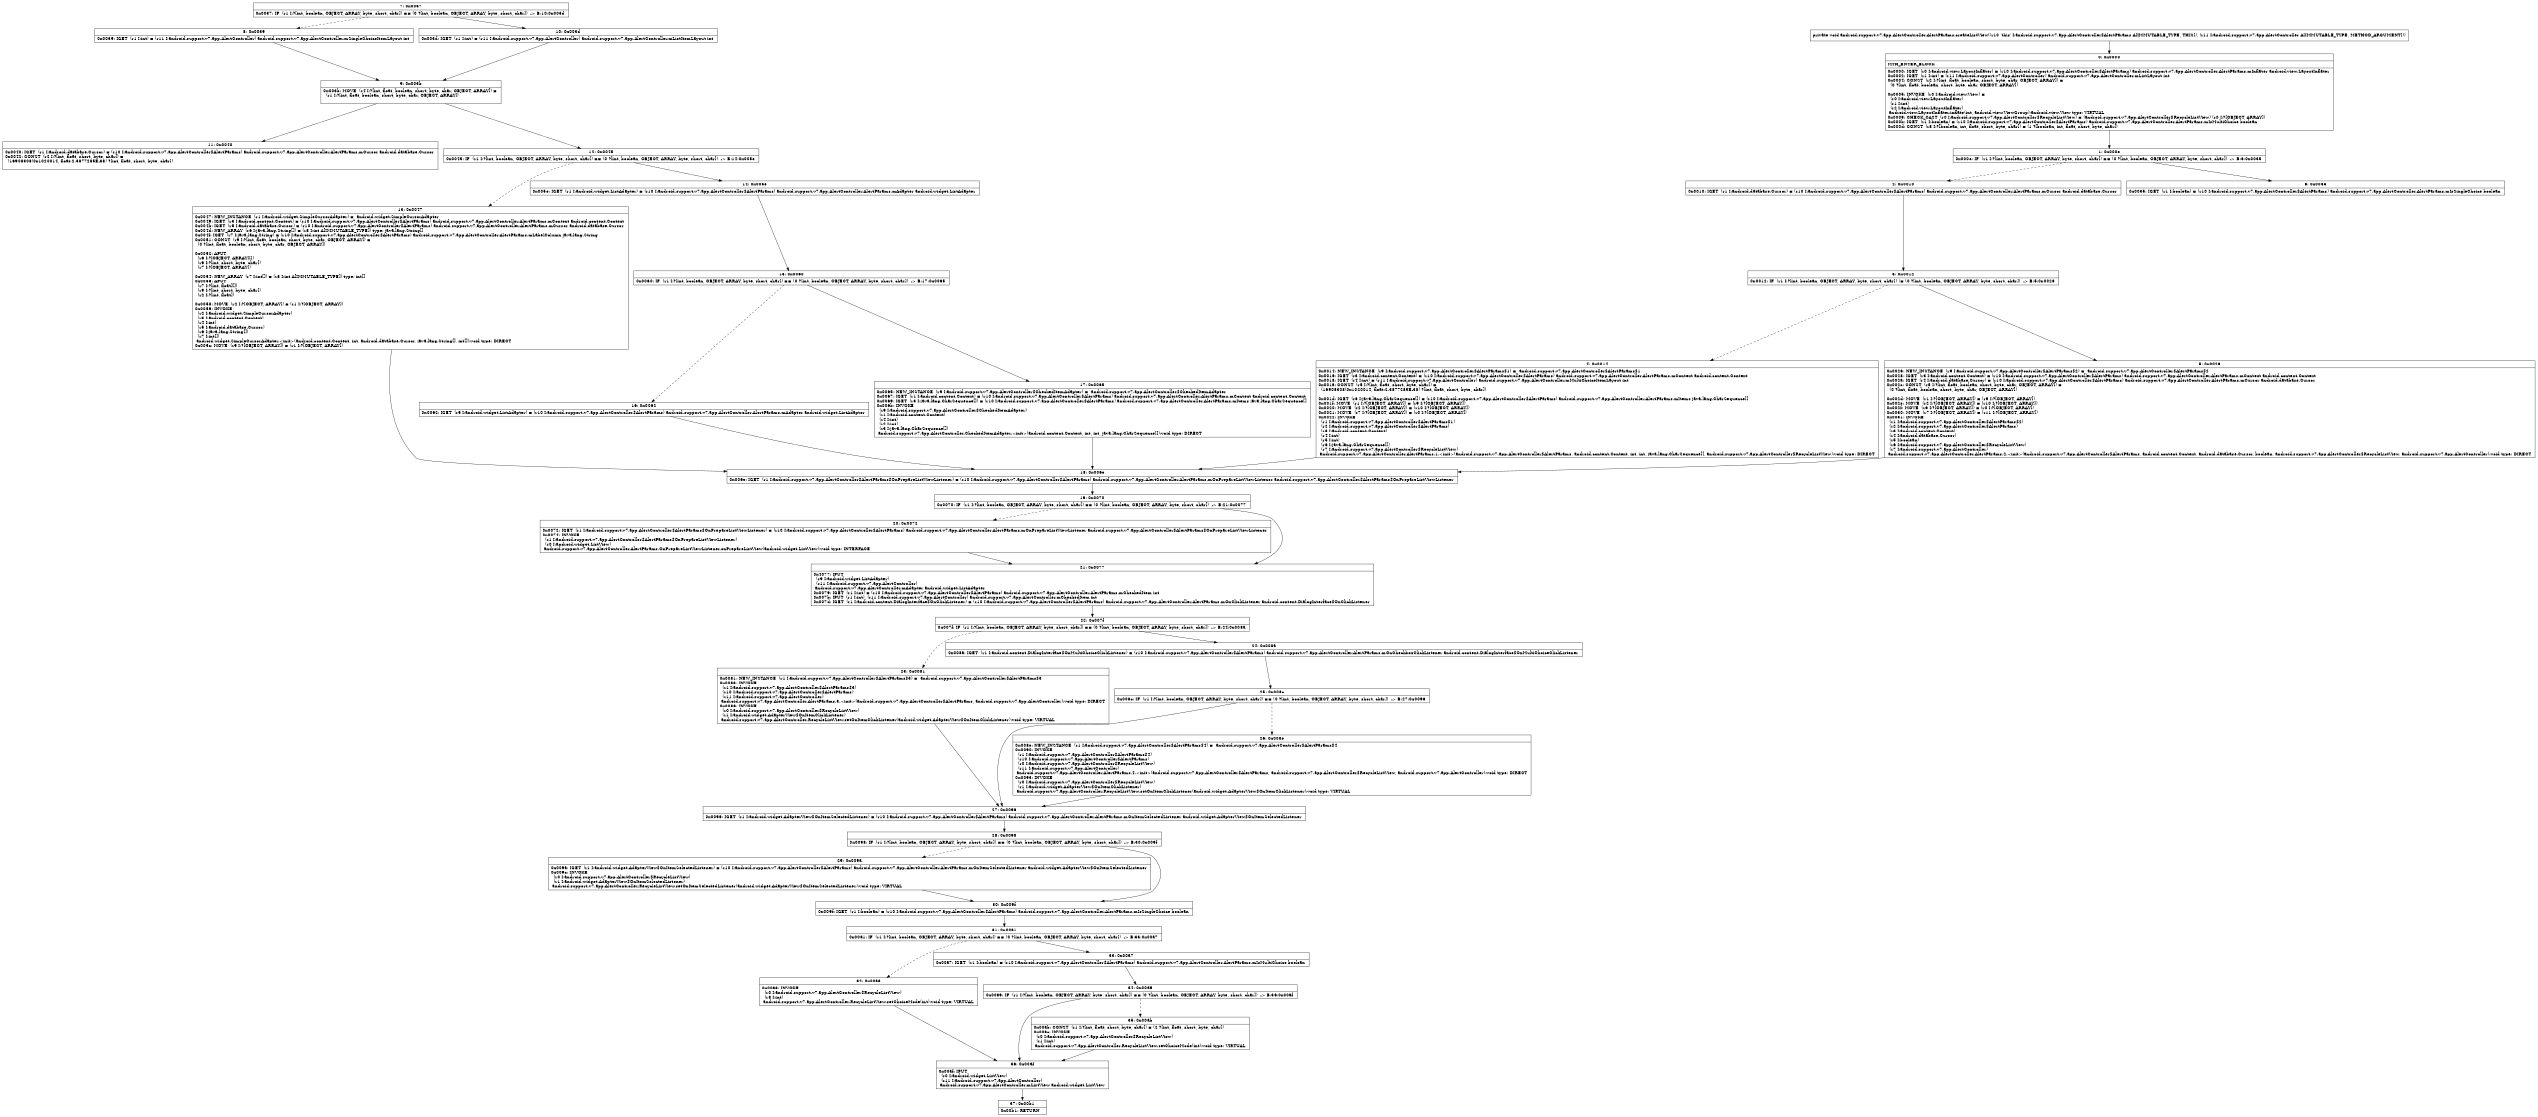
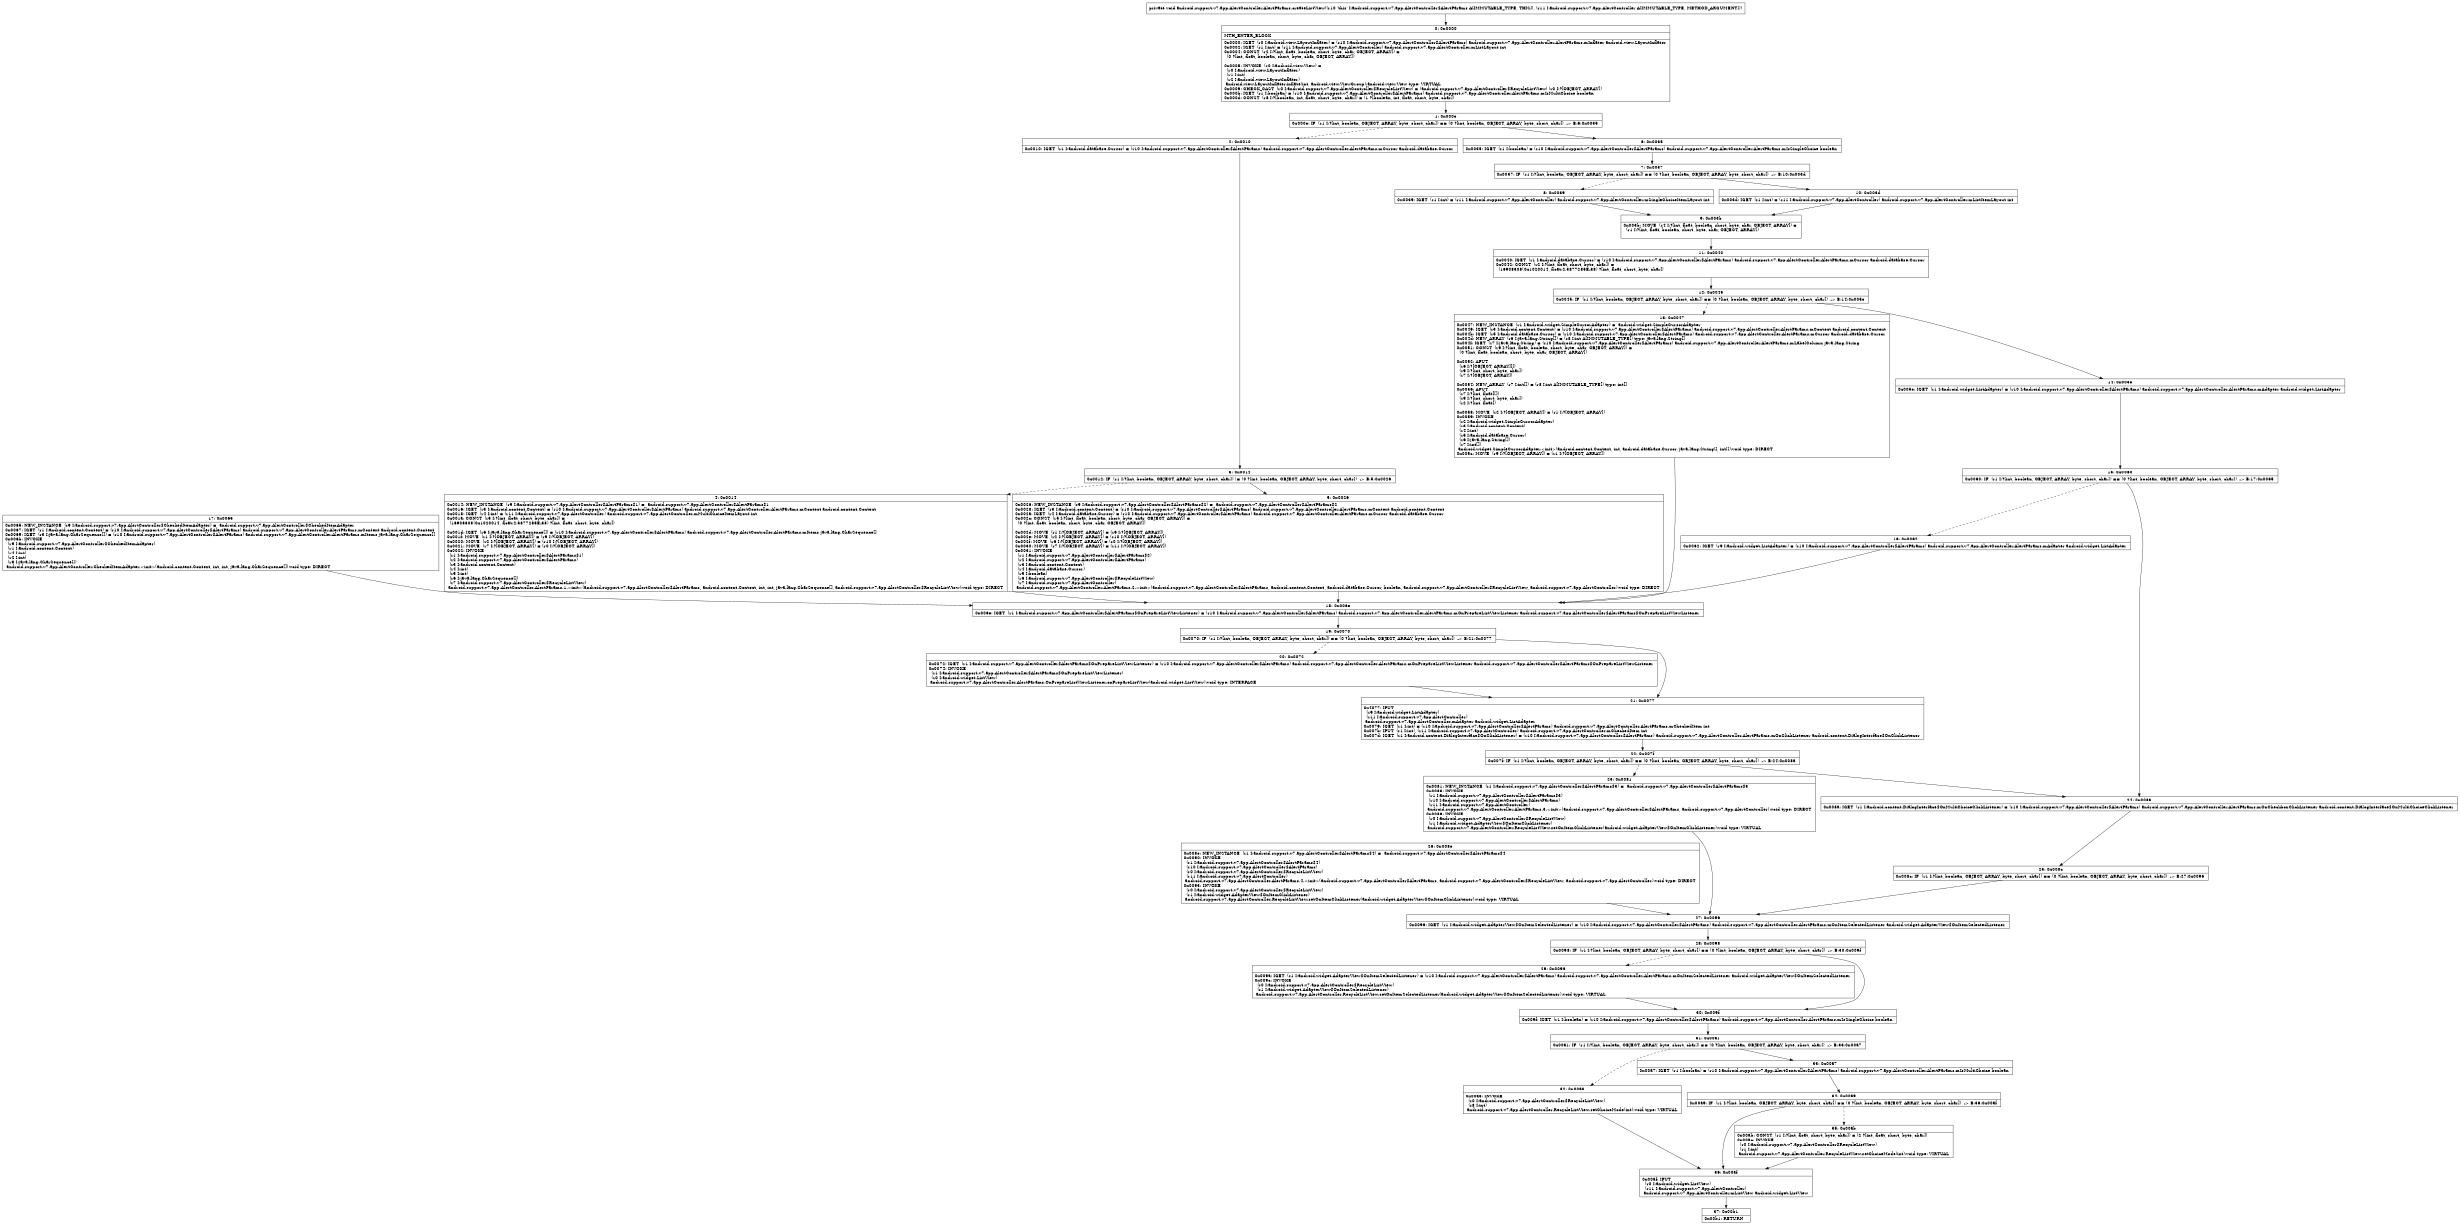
edge "9: 0x003b" -> "12: 0x0045": now "11: 0x0040" -> "12: 0x0045"
edge "6: 0x0035" -> "7: 0x0037": added
edge "15: 0x0060" -> "17: 0x0065": now "15: 0x0060" -> "24: 0x008a"
edge "25: 0x008c" -> "26: 0x008e": removed
